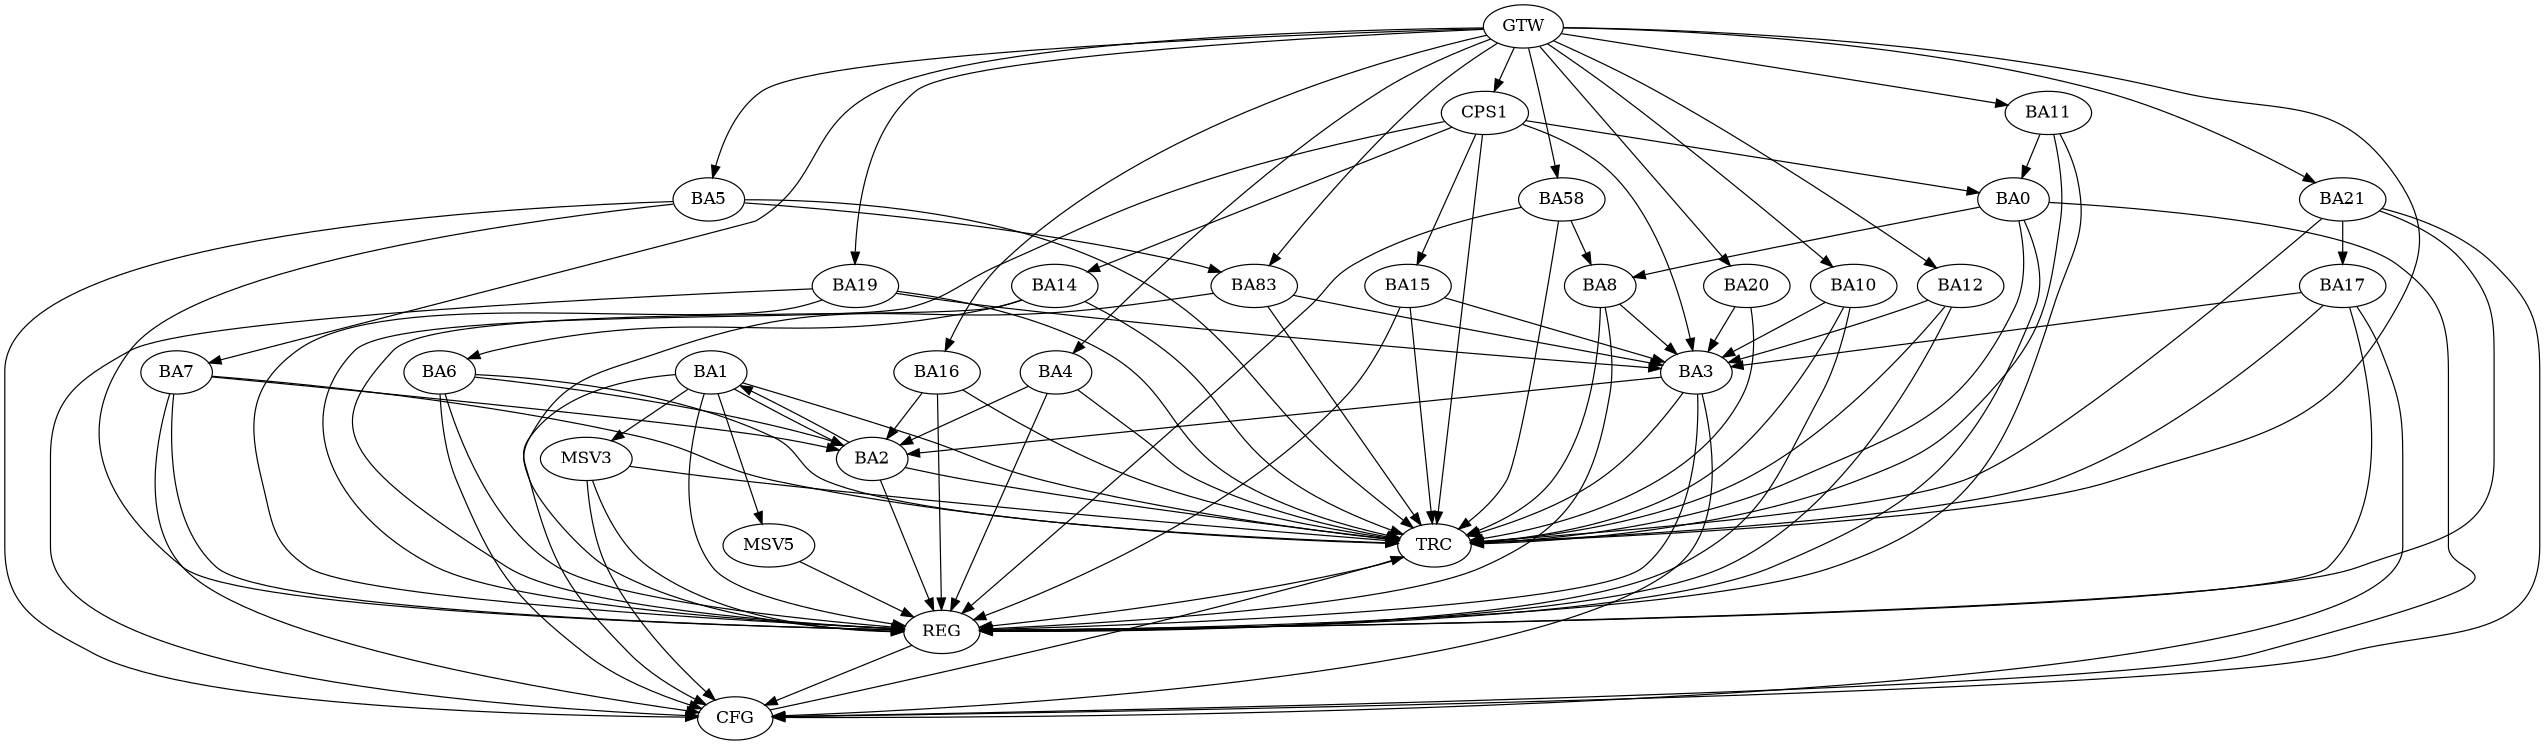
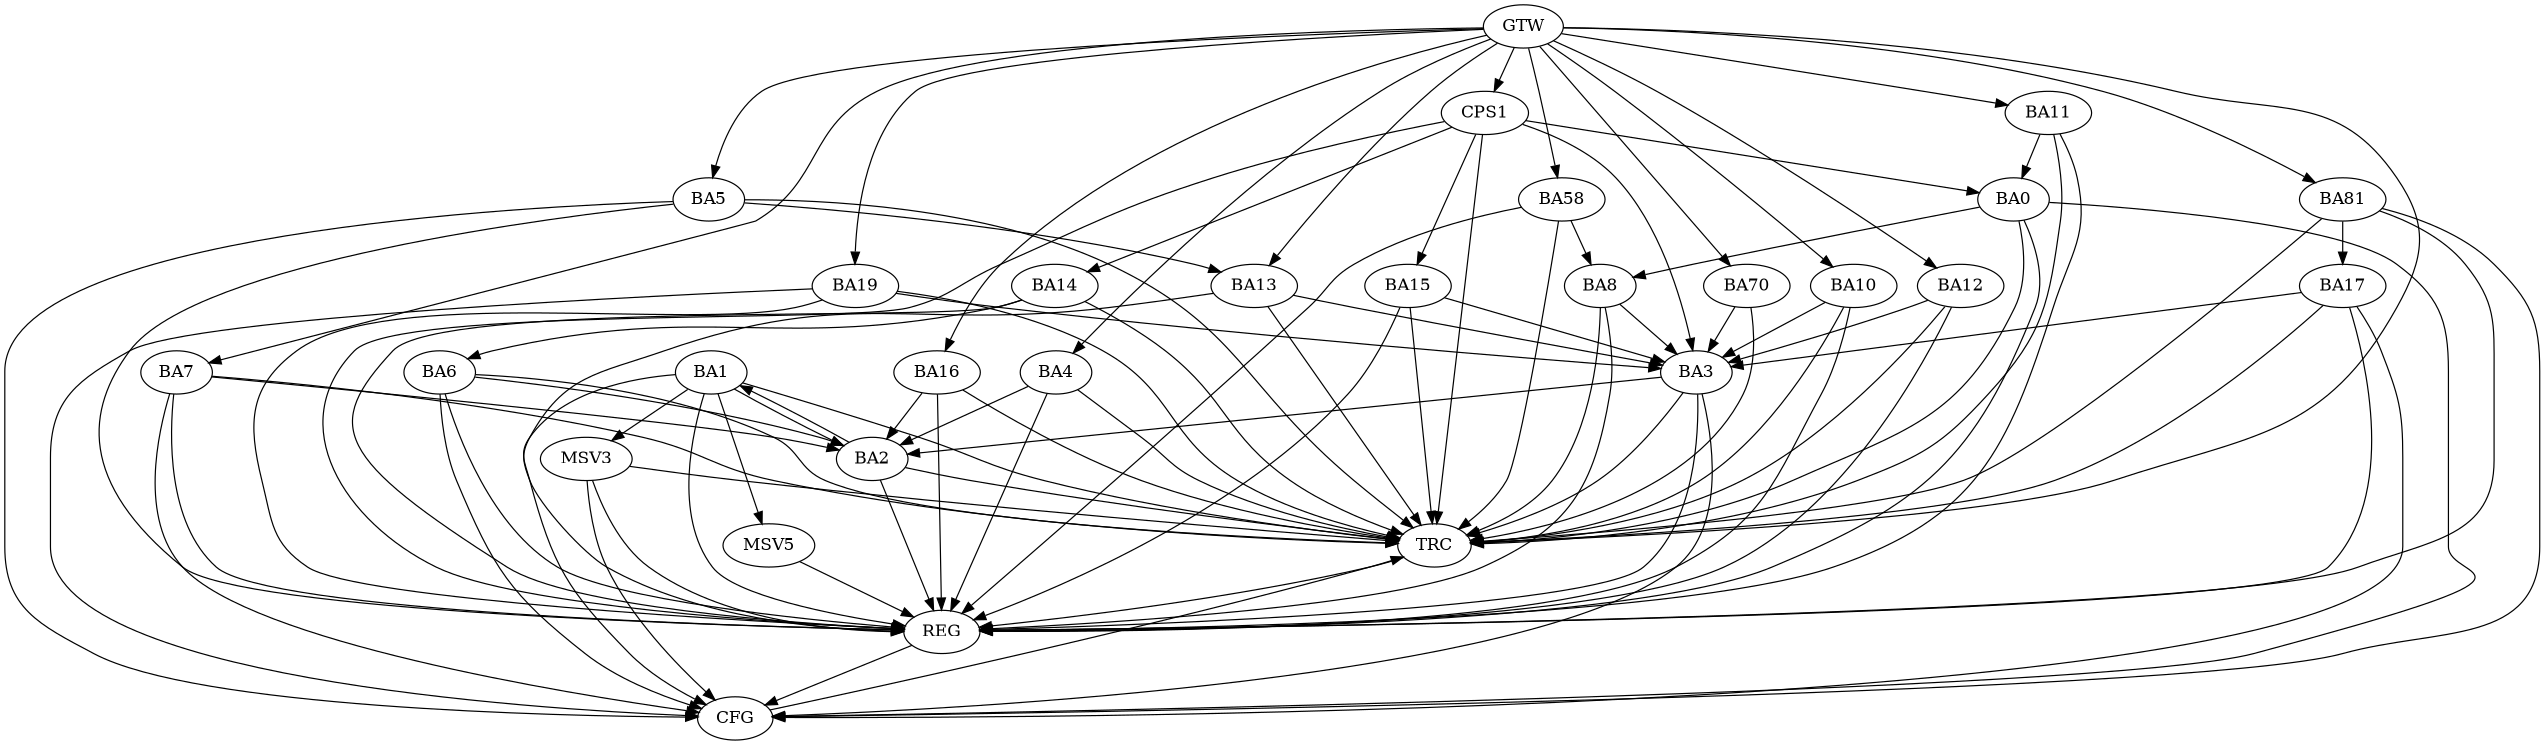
node "BA21": label "BA21" -> "BA81"
node "BA83": label "BA83" -> "BA13"
node "BA20": label "BA20" -> "BA70"
